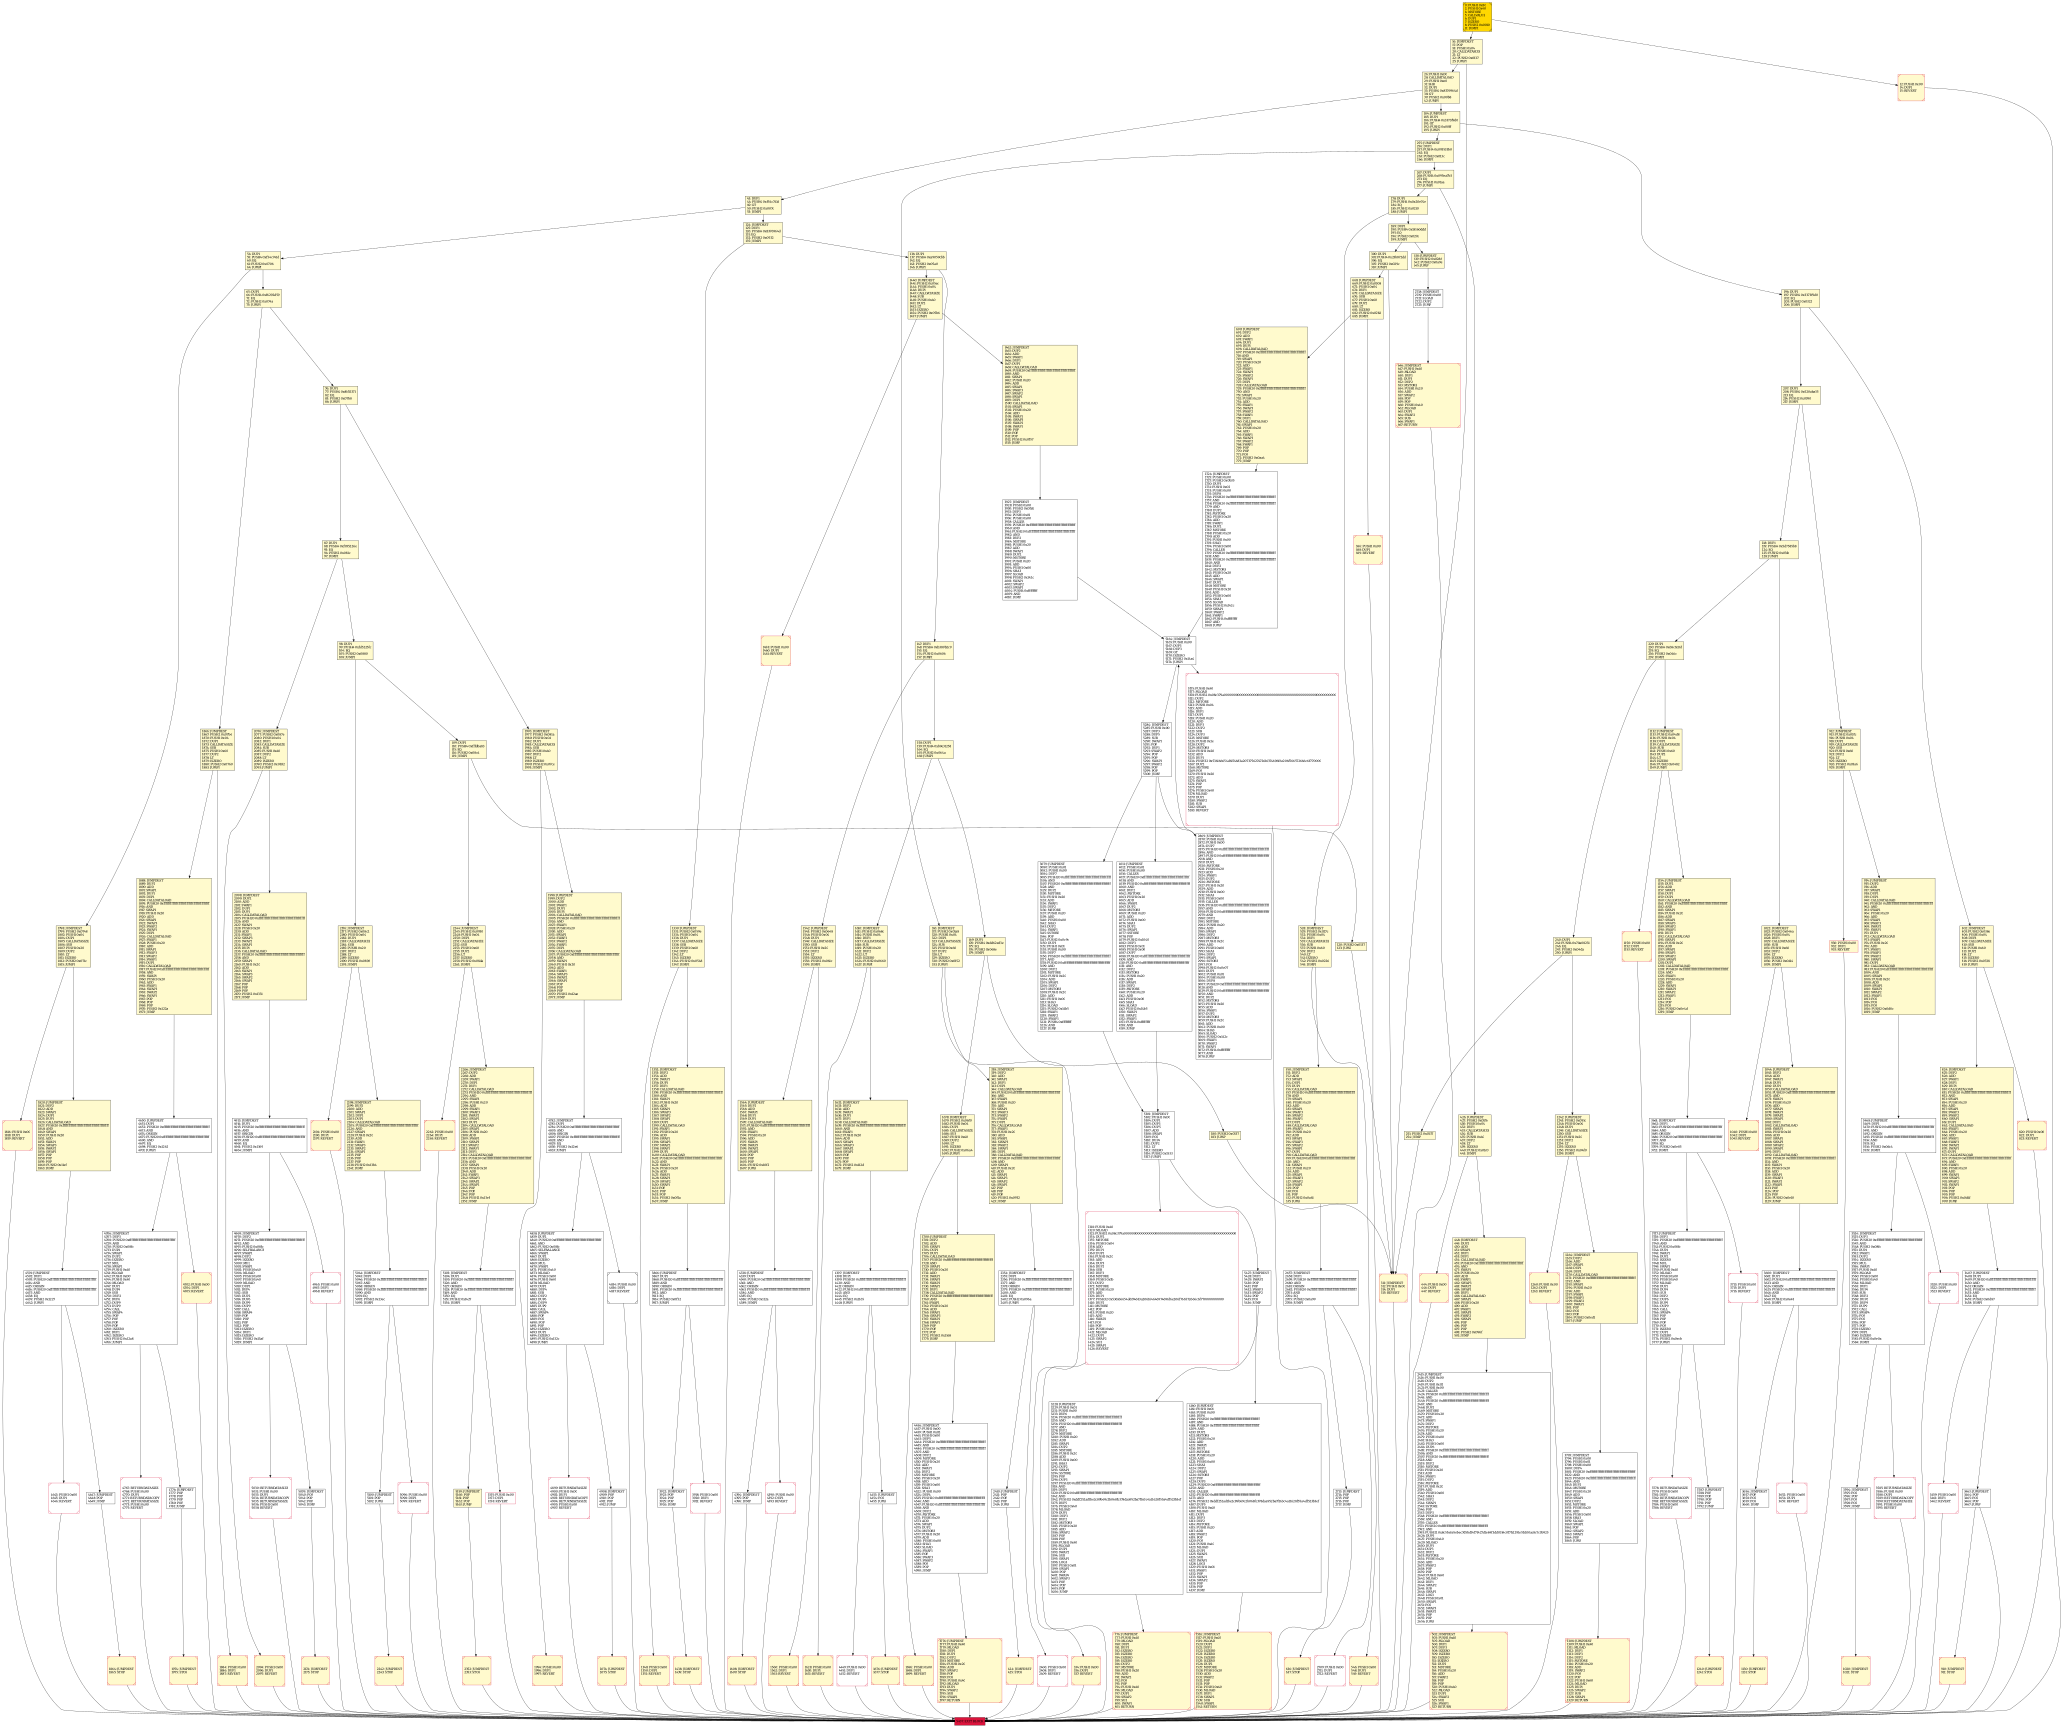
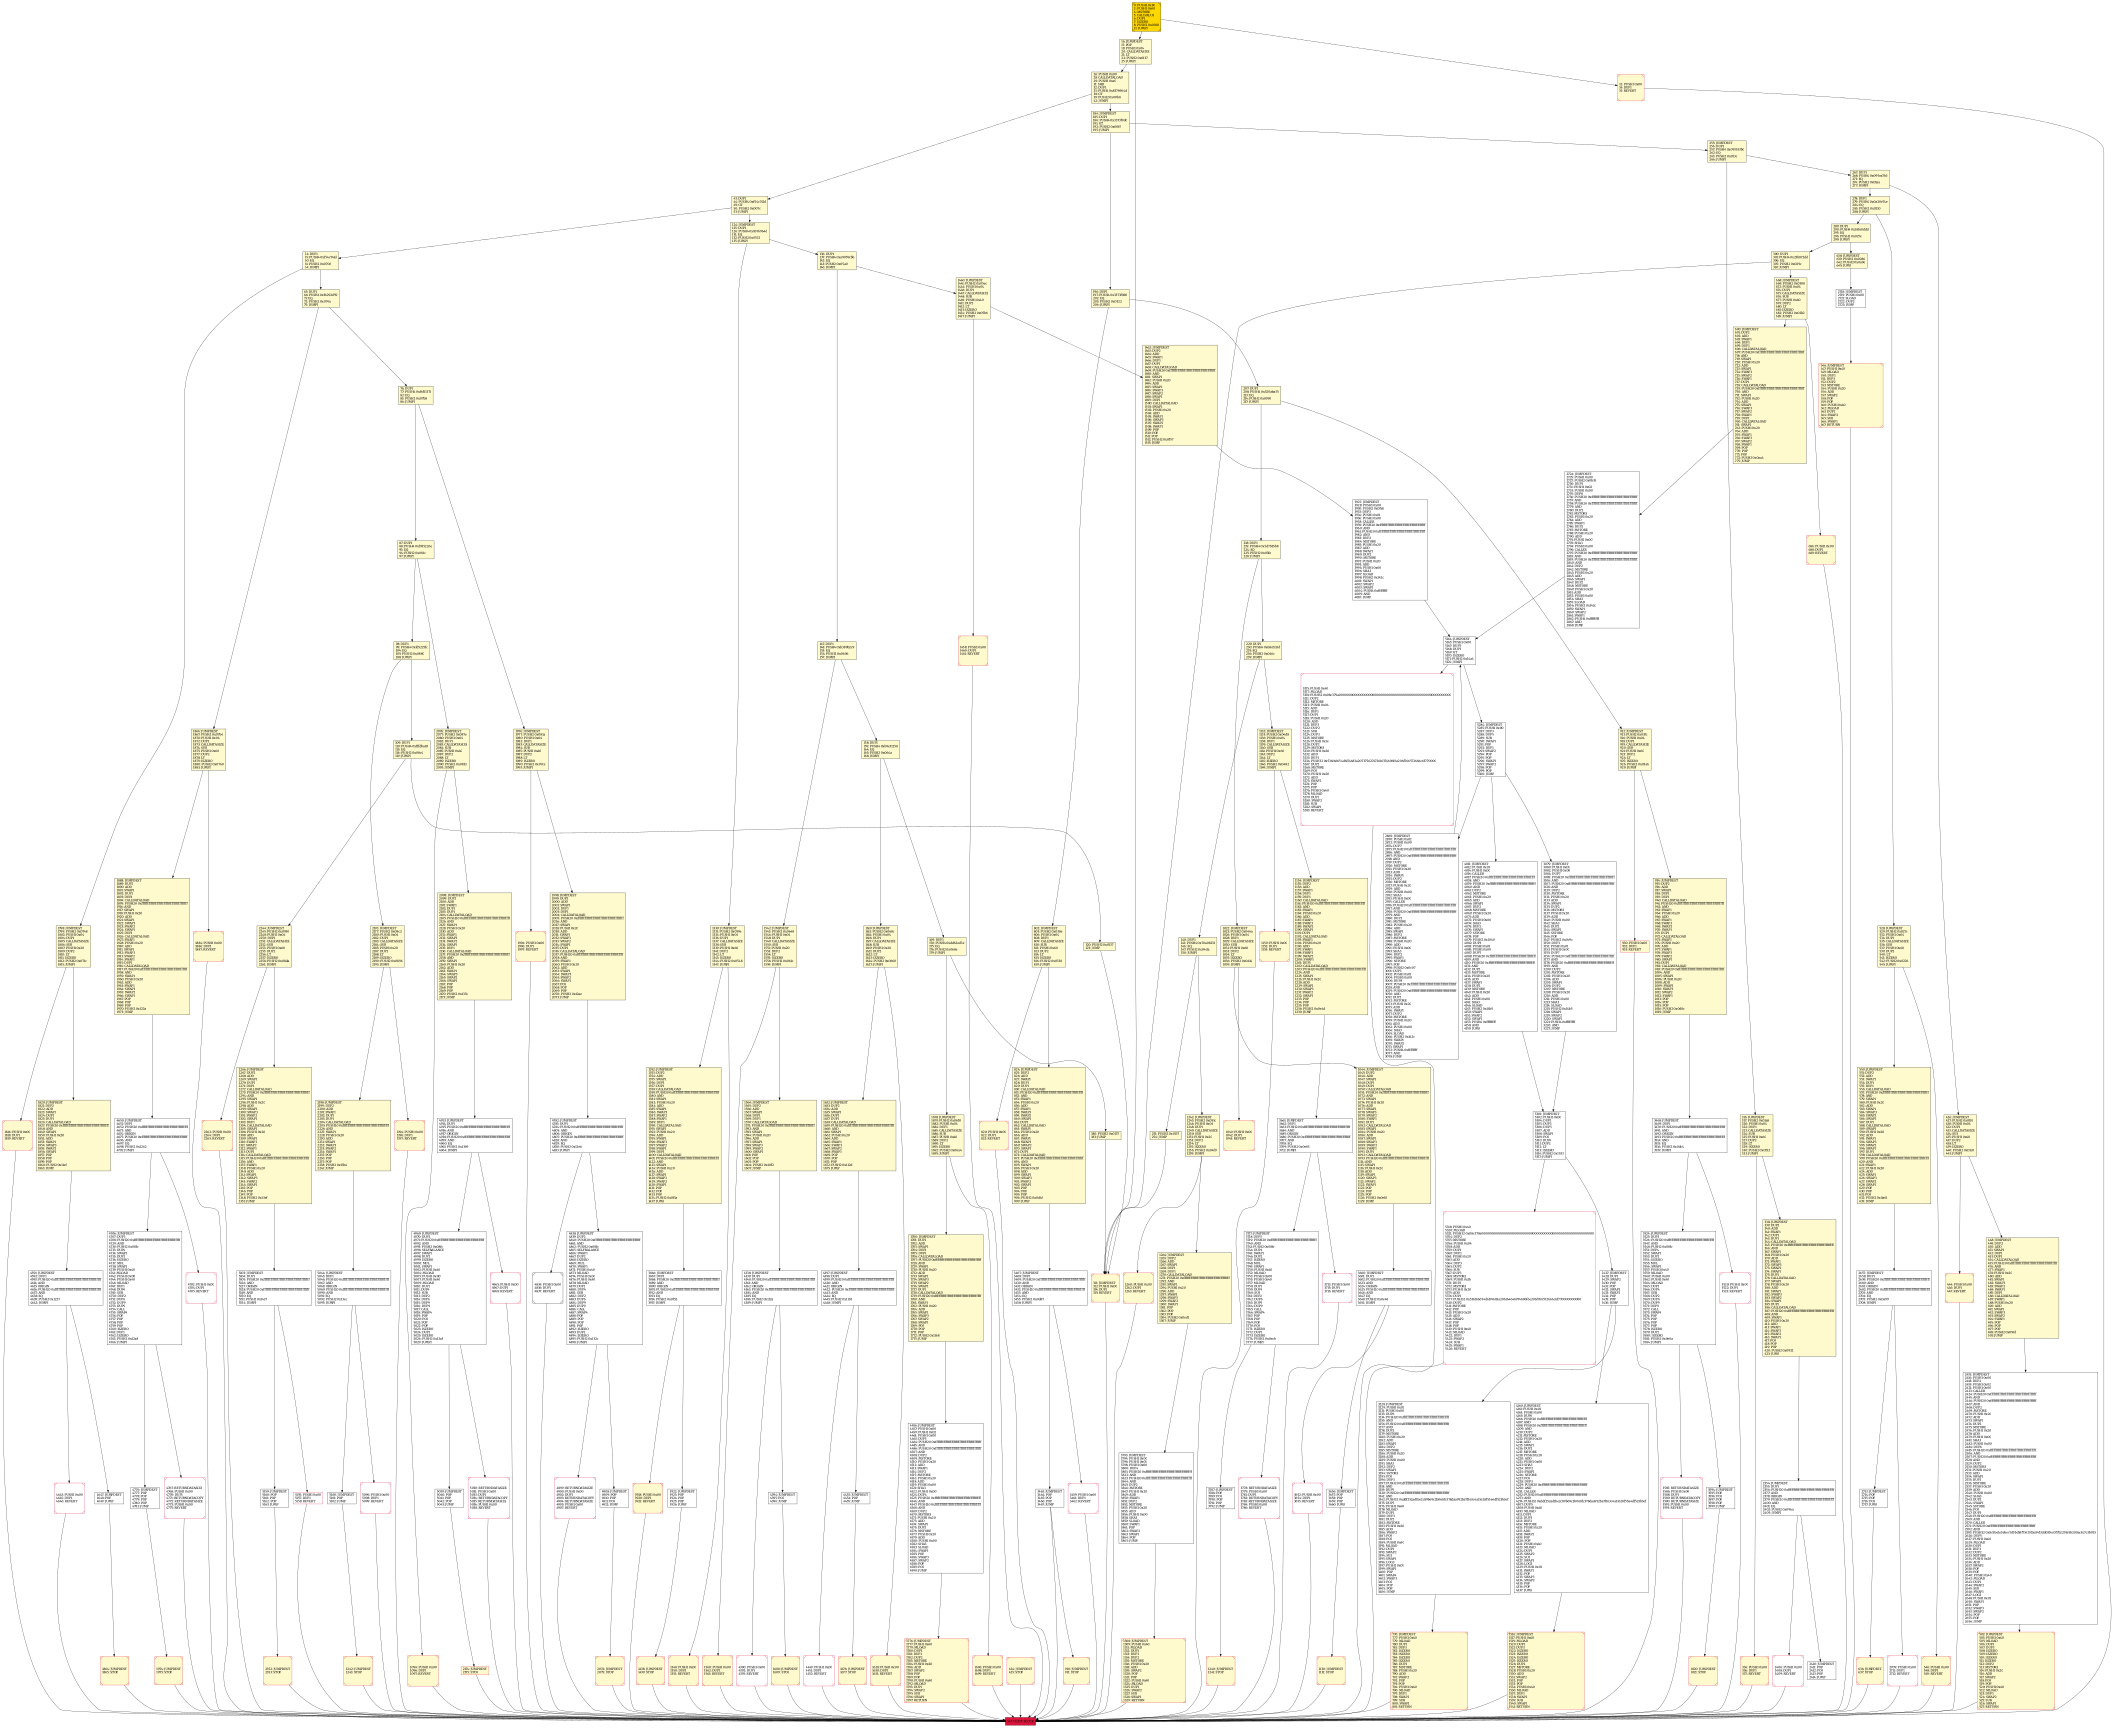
node "4702: PUSH1 0x00 4704: DUP1 4705: REVERT": fillcolor lemonchiffon -> white
node "5159: JUMPDEST 5160: POP 5161: POP 5162: POP 5163: JUMP": fillcolor lemonchiffon -> white
node "3918: PUSH1 0x00 3920: DUP1 3921: REVERT": fillcolor white -> lemonchiffon
edge "2410: JUMPDEST 2411: POP 2412: POP 2413: POP 2414: JUMP" -> "424: JUMPDEST 425: STOP": removed
node "2174: JUMPDEST 2175: STOP": shape Msquare -> box
